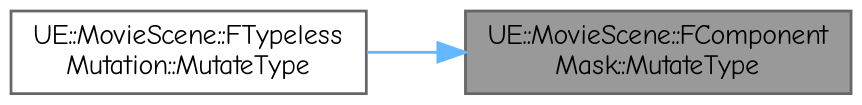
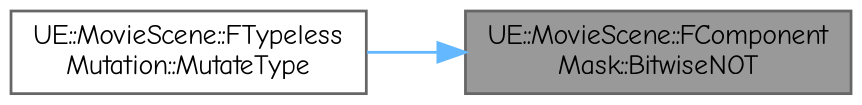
node "UE::MovieScene::FComponent Mask::MutateType": label "UE::MovieScene::FComponent Mask::MutateType" -> "UE::MovieScene::FComponent Mask::BitwiseNOT"
